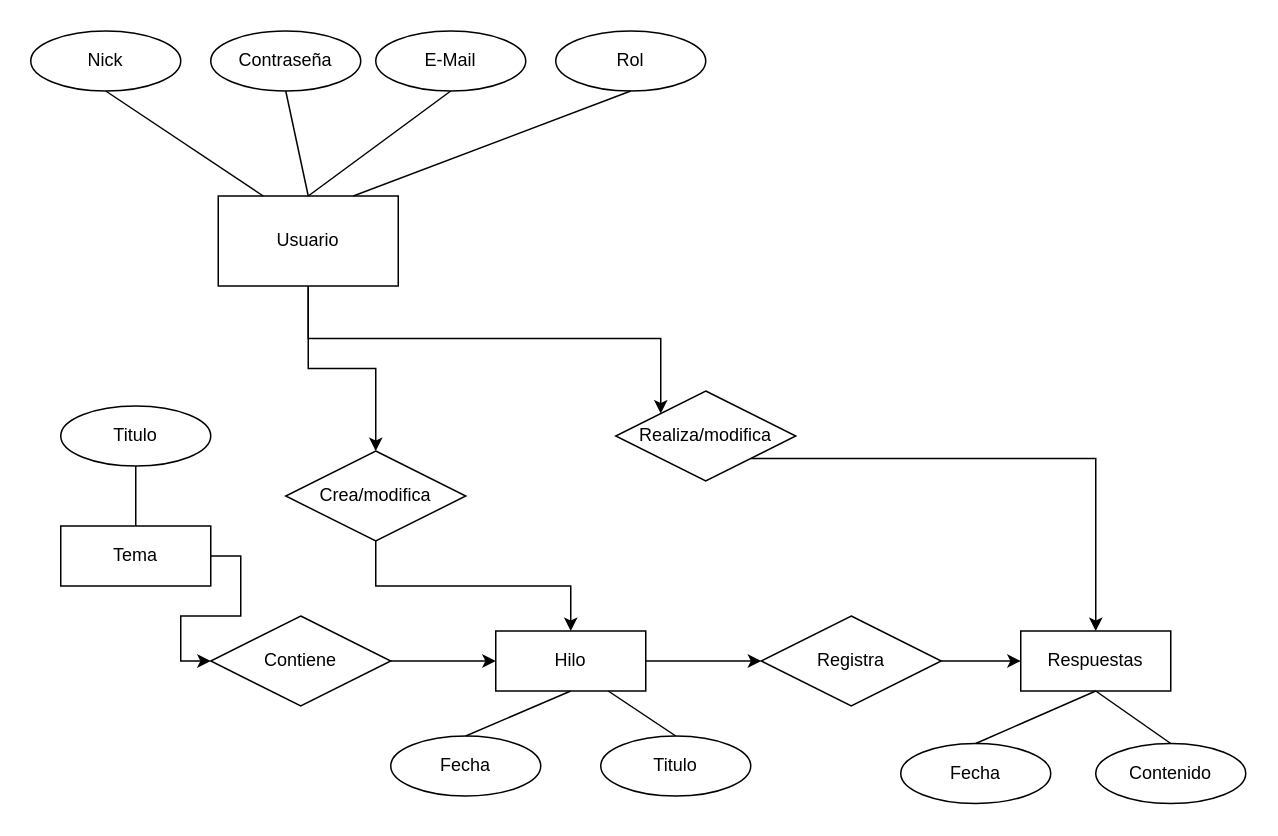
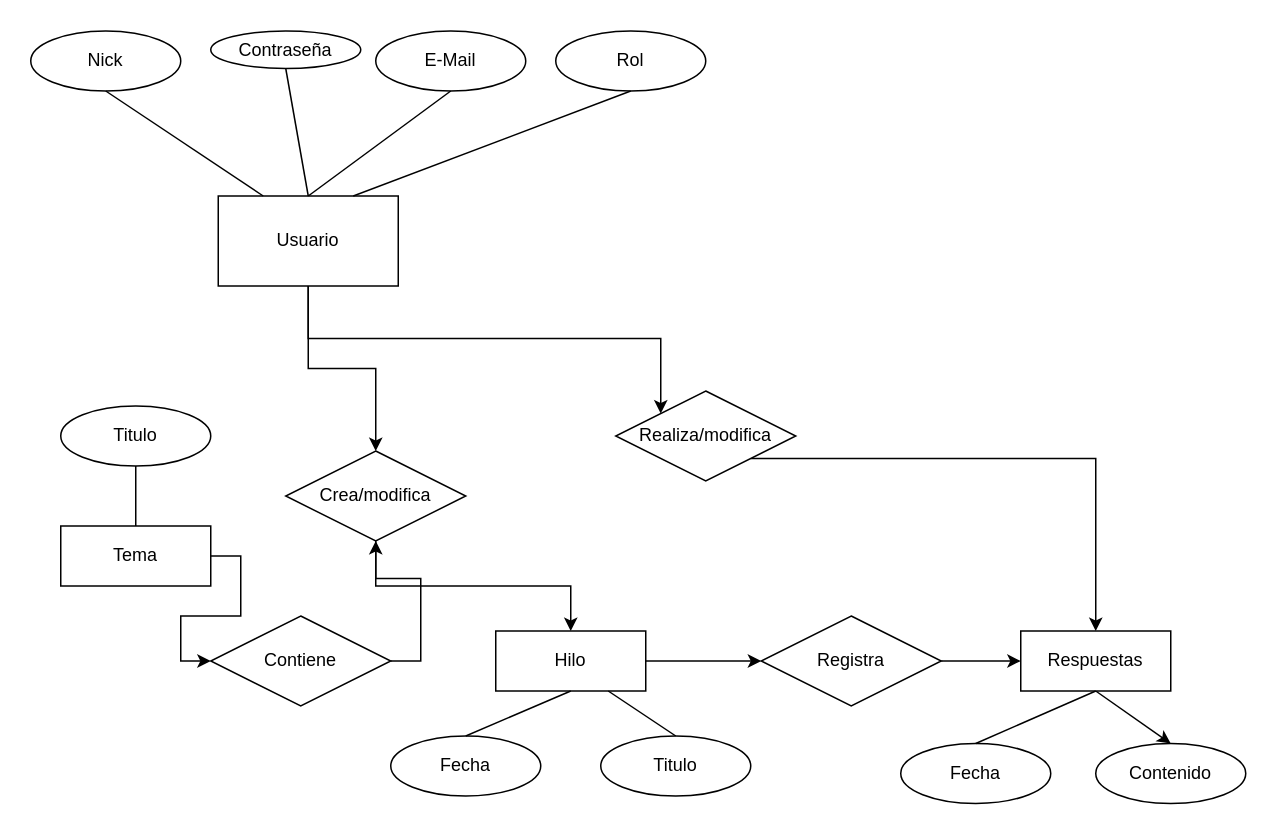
node "Contraseña": size 150x60 -> 150x38
edge "Contiene" -> "Hilo": now "Contiene" -> "Crea/modifica"
edge "Respuestas" -- "Contenido": arrowhead none -> classic
